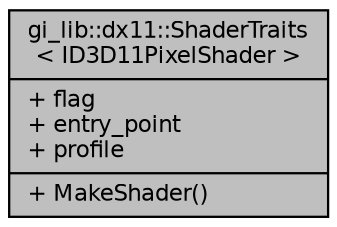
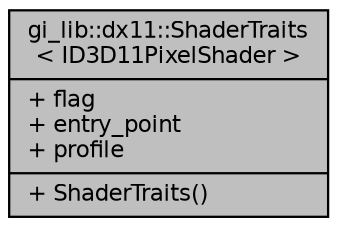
node "gi_lib::dx11::ShaderTraits": text "+ MakeShader()" -> "+ ShaderTraits()"
